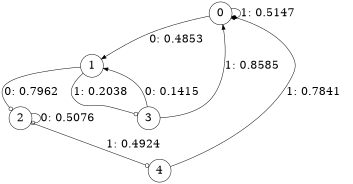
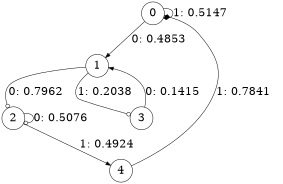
edge "3" -> "0": removed, label "1: 0.8585"
edge "2" -> "4": arrowhead odot -> normal
